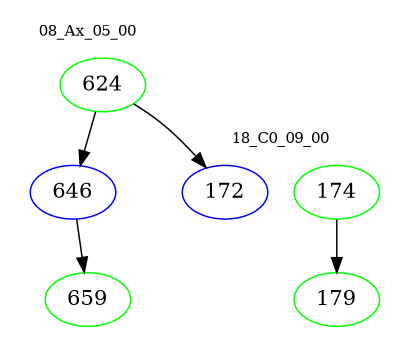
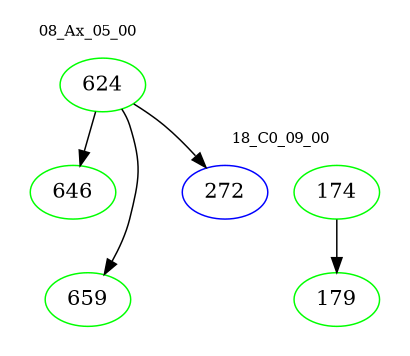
node "646": color blue -> green
node "172": label "172" -> "272"
edge "646" -> "659": now "624" -> "659"
